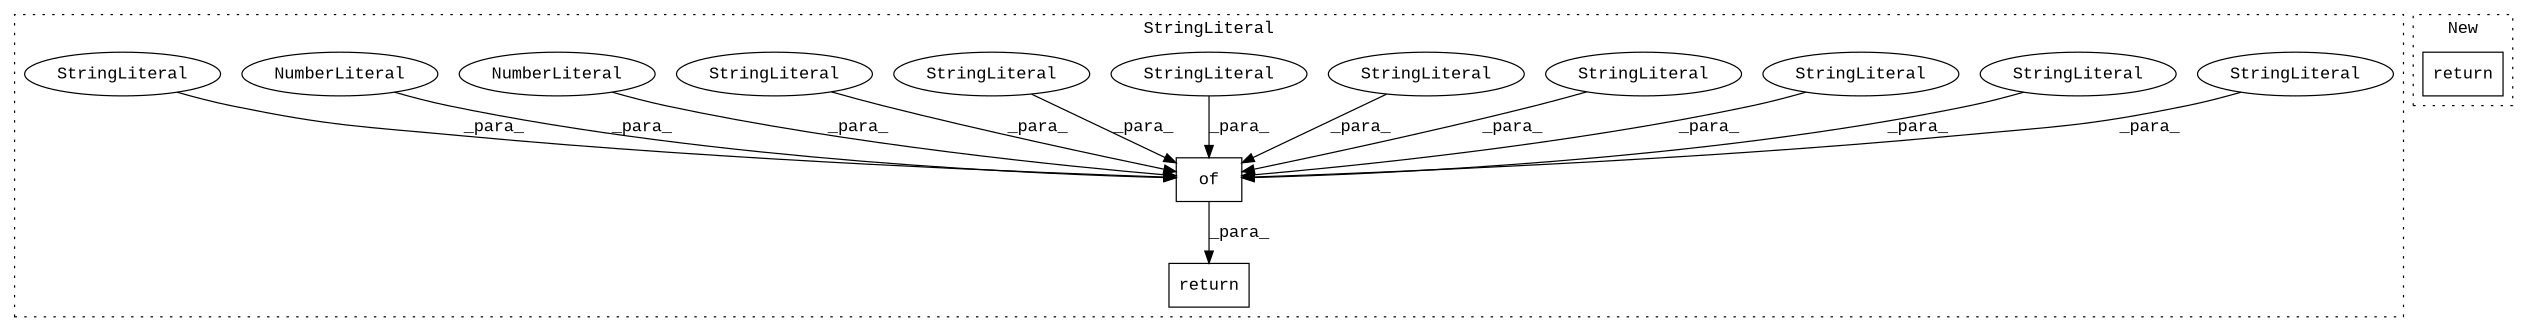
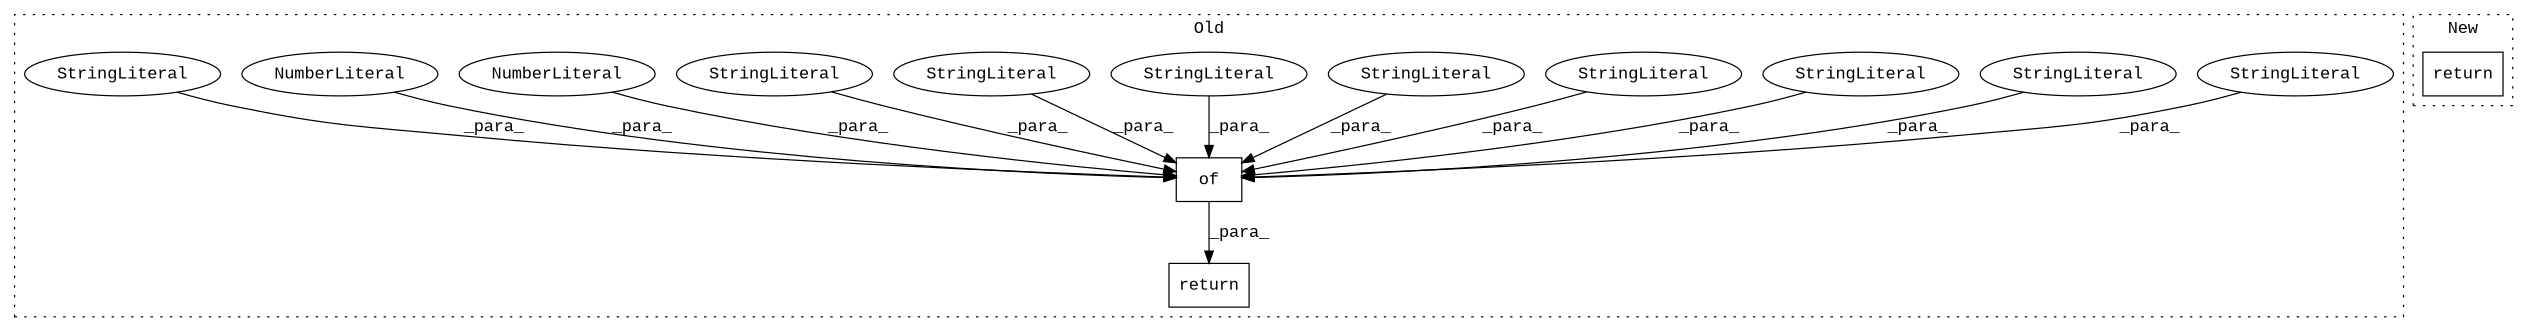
cluster "StringLiteral": label "StringLiteral" -> "Old"
